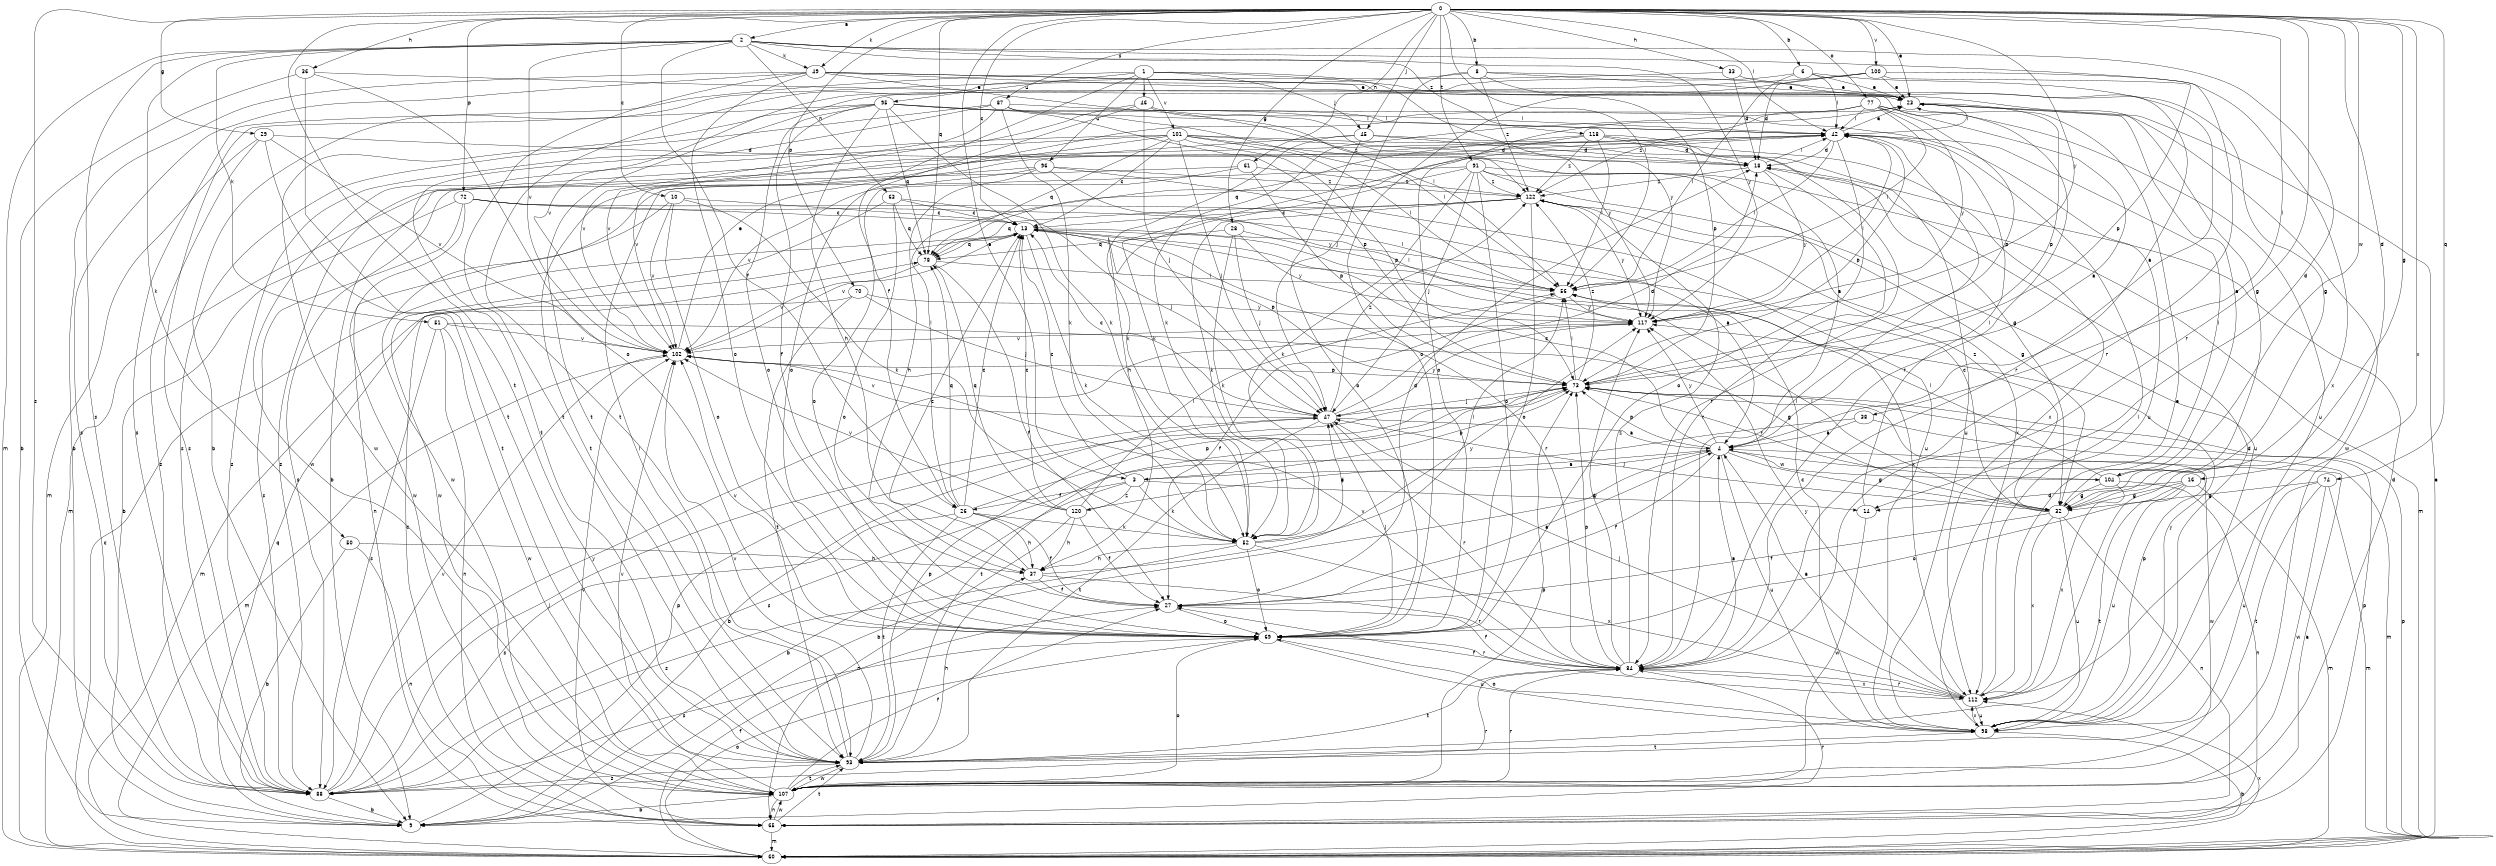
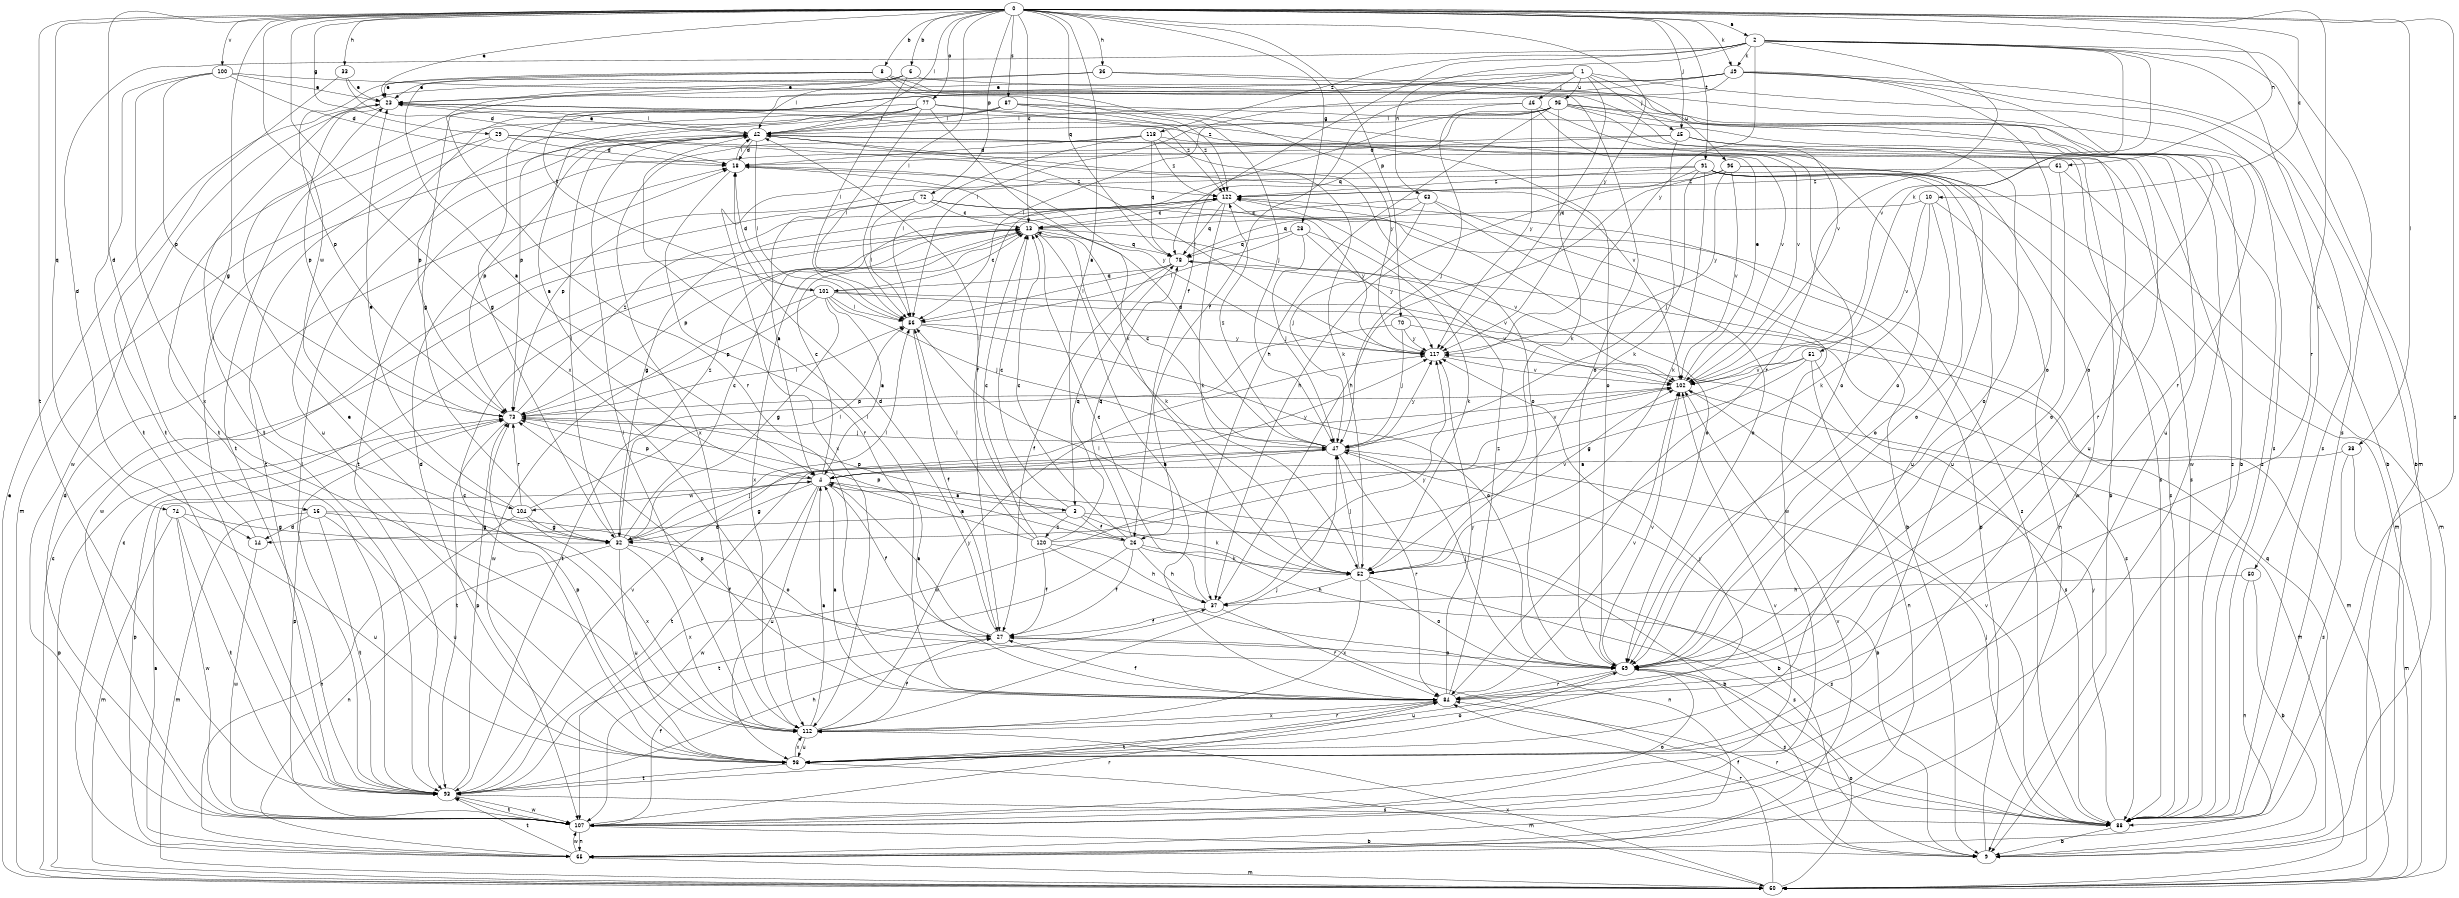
edge "1" -> "101": label "v" -> "t"
edge "101" -> "78": reversed
edge "87" -> "52": removed, label "k"
edge "56" -> "69": added, label "o"
edge "9" -> "73": now "9" -> "122"
edge "98" -> "60": label "b" -> "m"
